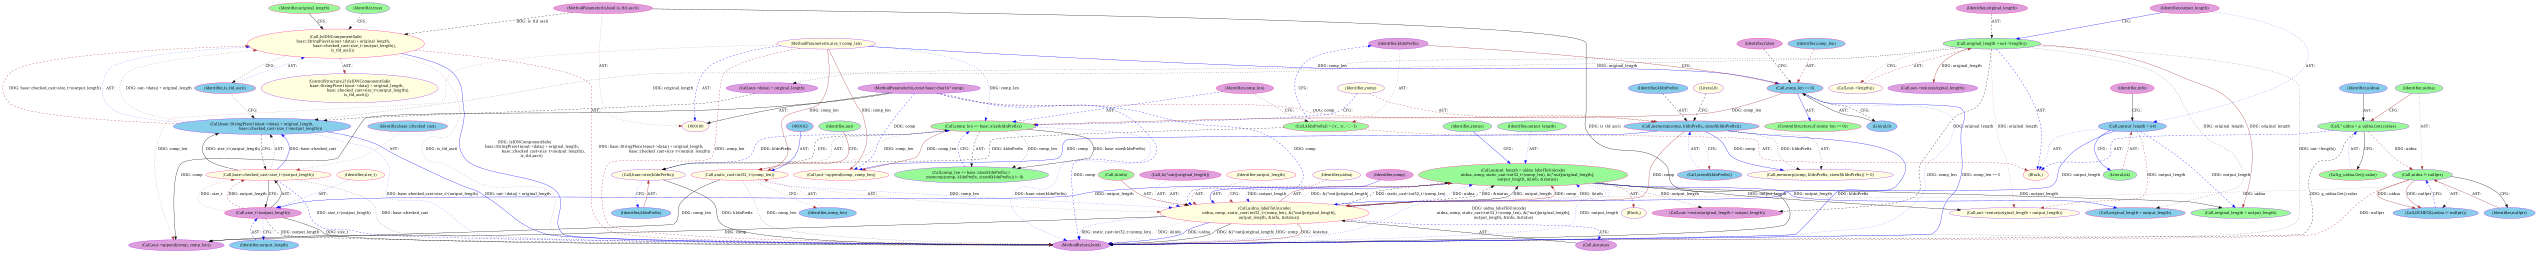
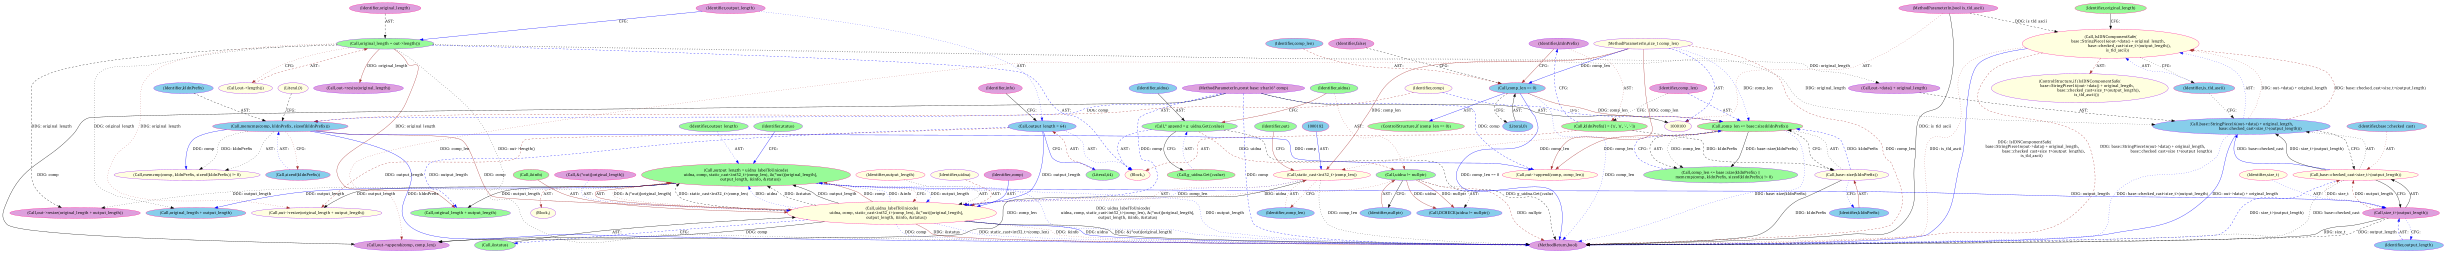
node "(Identifier,true)": removed
edge "(MethodParameterIn,const base::char16* comp)" -> "(Call,memcmp(comp, kIdnPrefix, sizeof(kIdnPrefix)))": color brown -> blue
node "(Call,* uidna = g_uidna.Get().value)": label "(Call,* uidna = g_uidna.Get().value)" -> "(Call,* append = g_uidna.Get().value)"
edge "(Call,DCHECK(uidna != nullptr))" -> "(Call,uidna != nullptr)": removed, label "CFG:"
node "(Call,&status)": fillcolor plum -> palegreen
